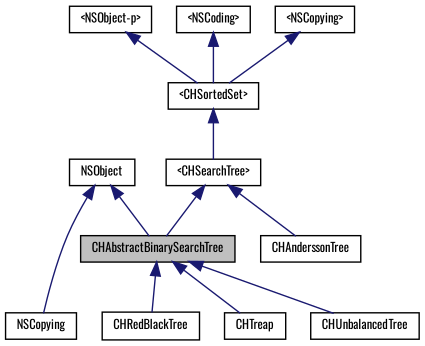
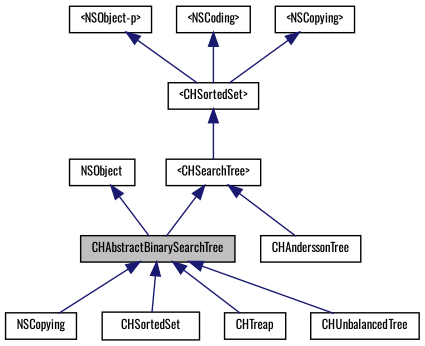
edge "NSCopying" -> "NSObject": now "NSCopying" -> "CHAbstractBinarySearchTree"
node "CHRedBlackTree": label "CHRedBlackTree" -> "CHSortedSet"
